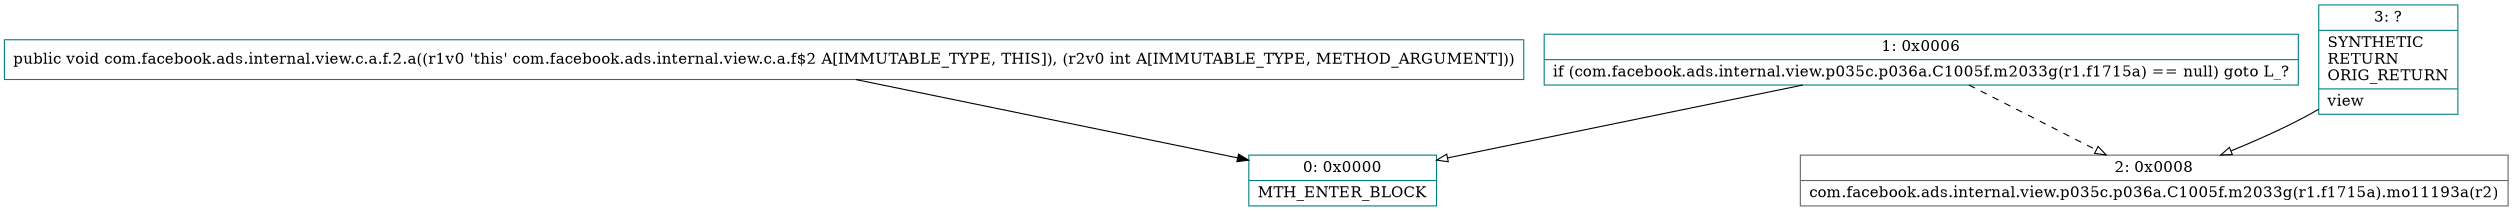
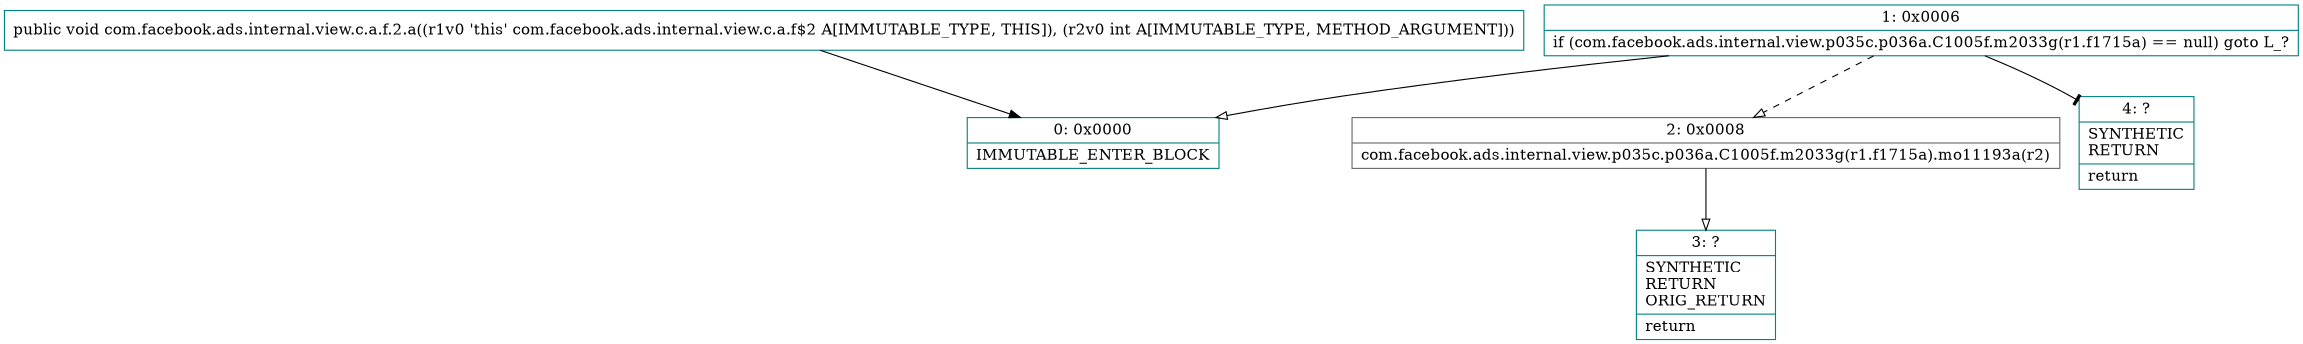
node "3: ?": text "view" -> "return"
edge "3: ?" -> "2: 0x0008": reversed
node "4: ?": added
node "0: 0x0000": text "MTH_ENTER_BLOCK" -> "IMMUTABLE_ENTER_BLOCK"
